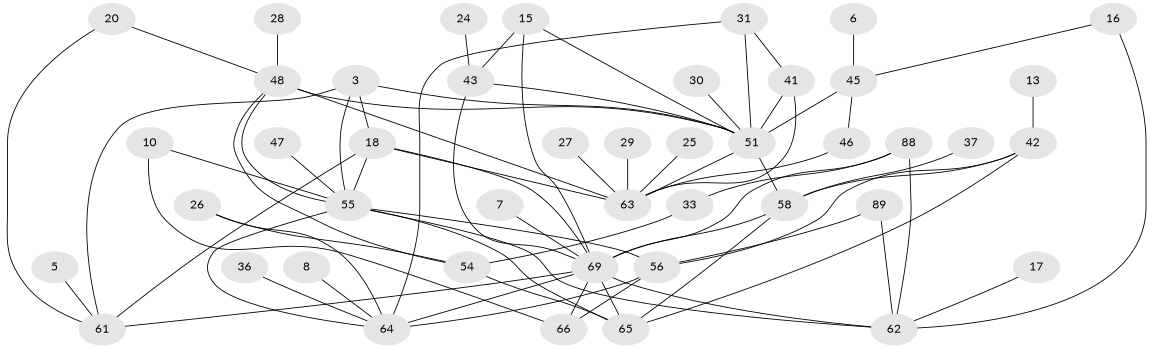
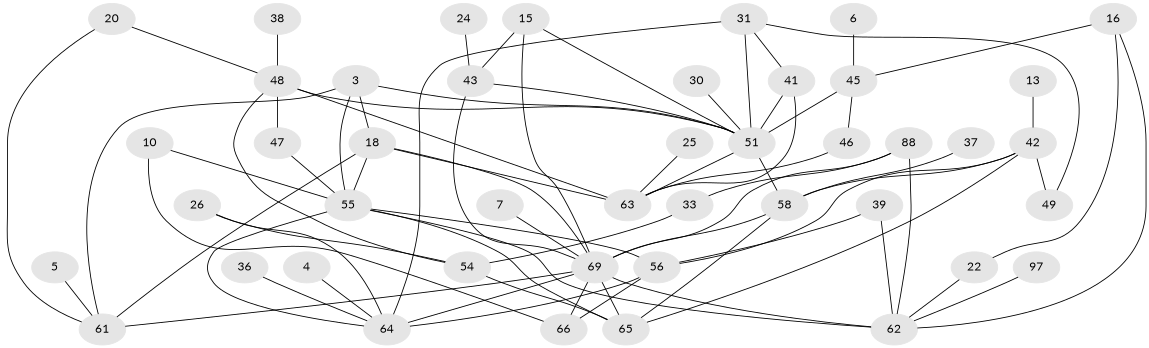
node "28": label "28" -> "38"
node "27": removed
node "29": removed
edge "48" -- "55": now "48" -- "47"
node "89": label "89" -> "39"
node "49": added
node "8": label "8" -> "4"
node "22": added
node "17": label "17" -> "97"
